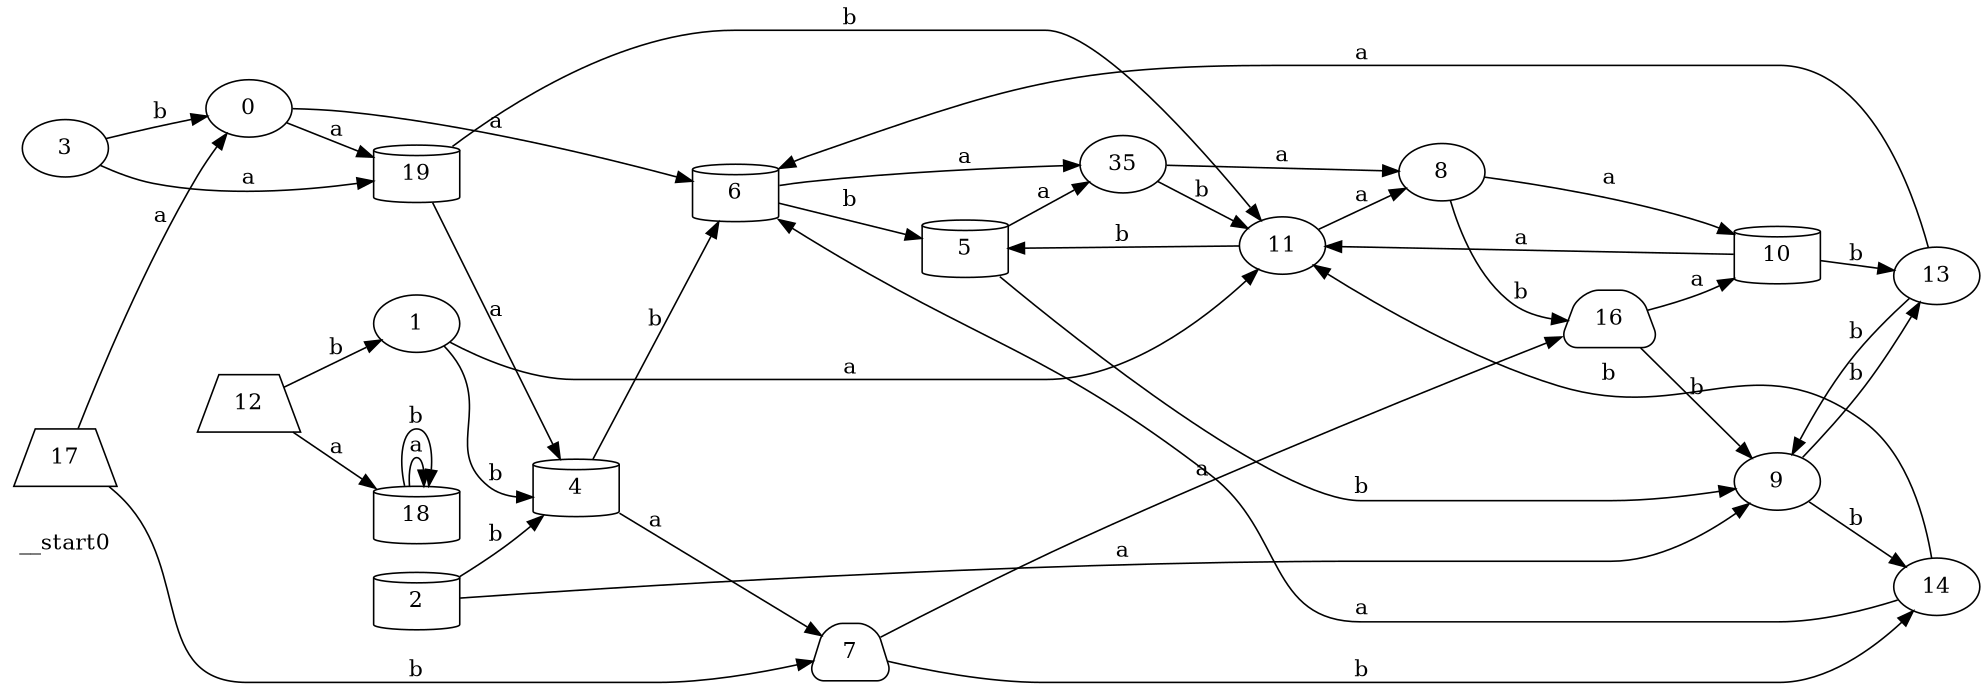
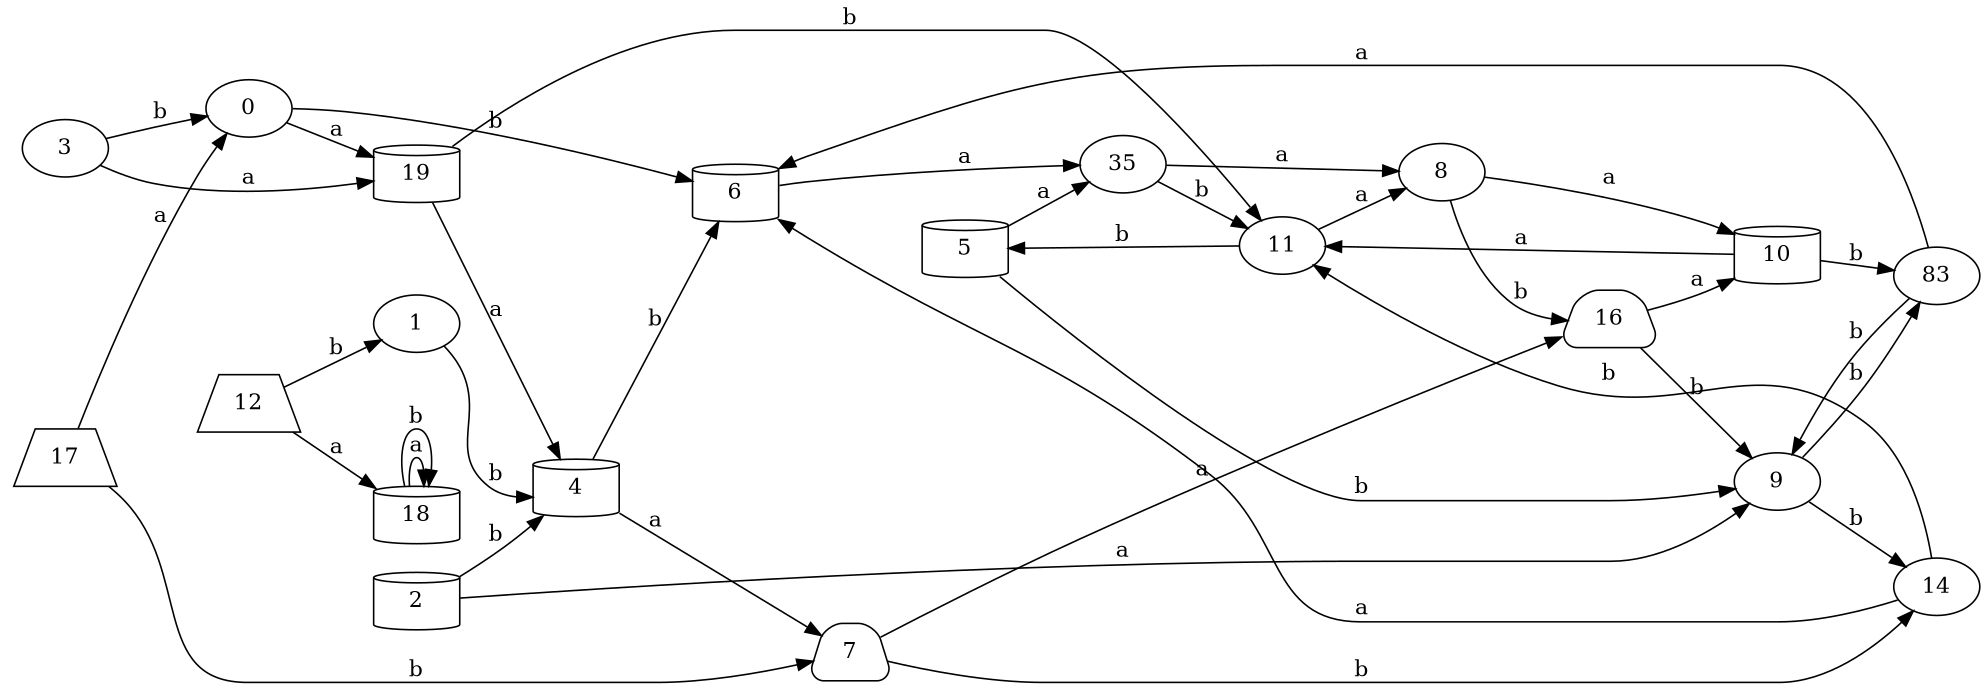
edge "0" -> "6": label "a" -> "b"
edge "6" -> "5": removed, label "b"
node "13": label "13" -> "83"
edge "1" -> "11": removed, label "a"
node "__start0": removed
